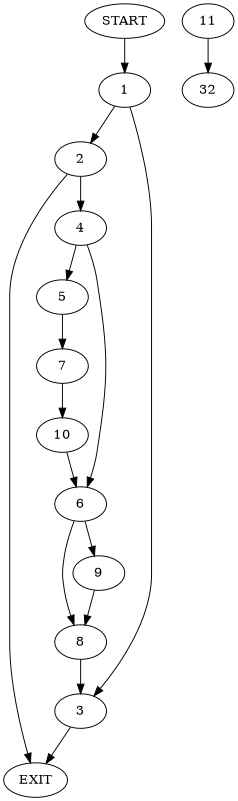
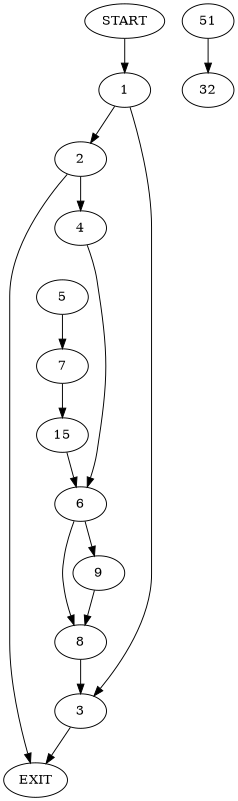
node "11": label "11" -> "51"
edge "4" -> "5": removed
node "10": label "10" -> "15"
